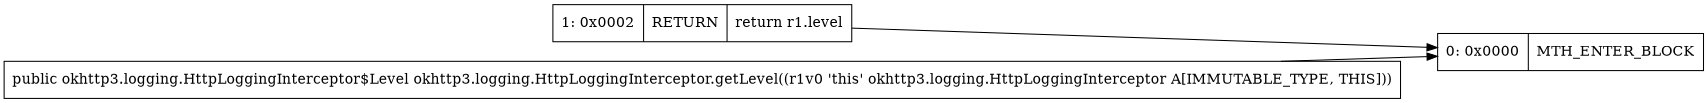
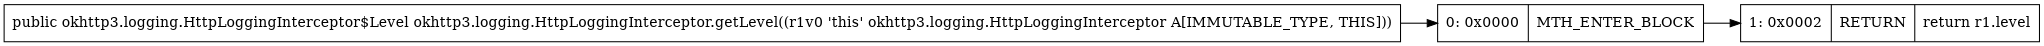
edge "1: 0x0002" -> "0: 0x0000": reversed
